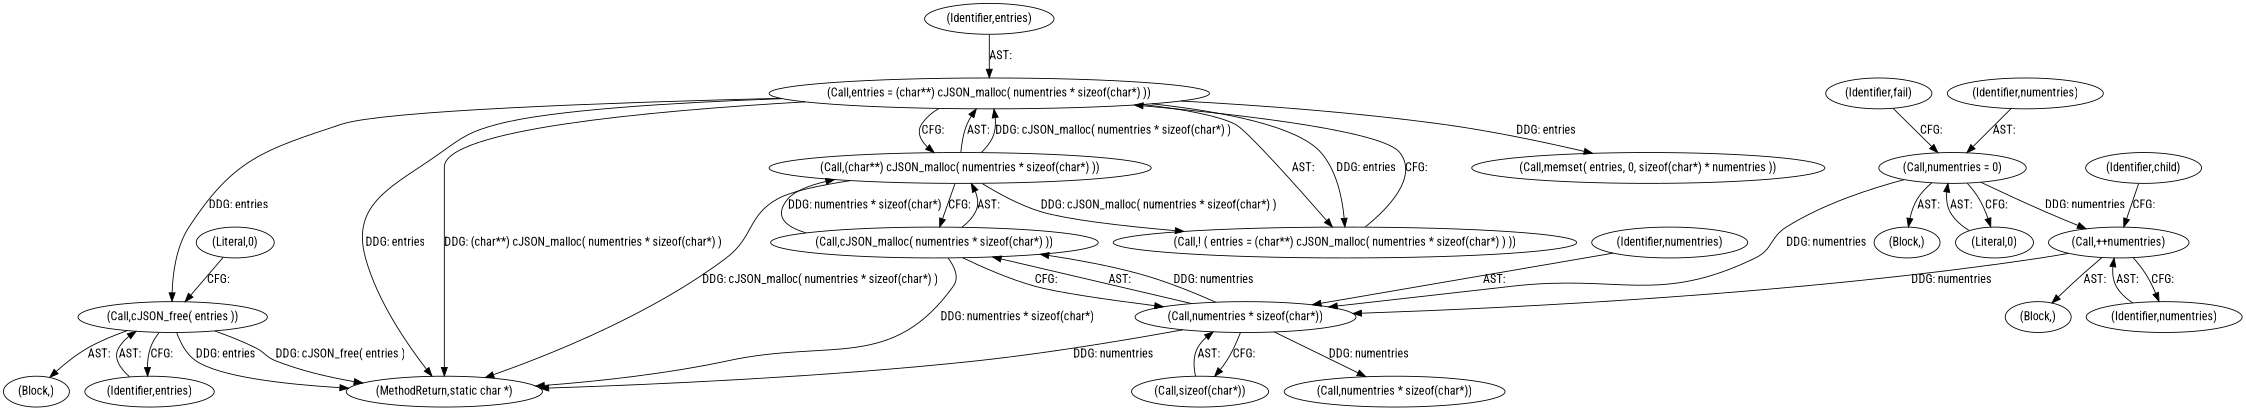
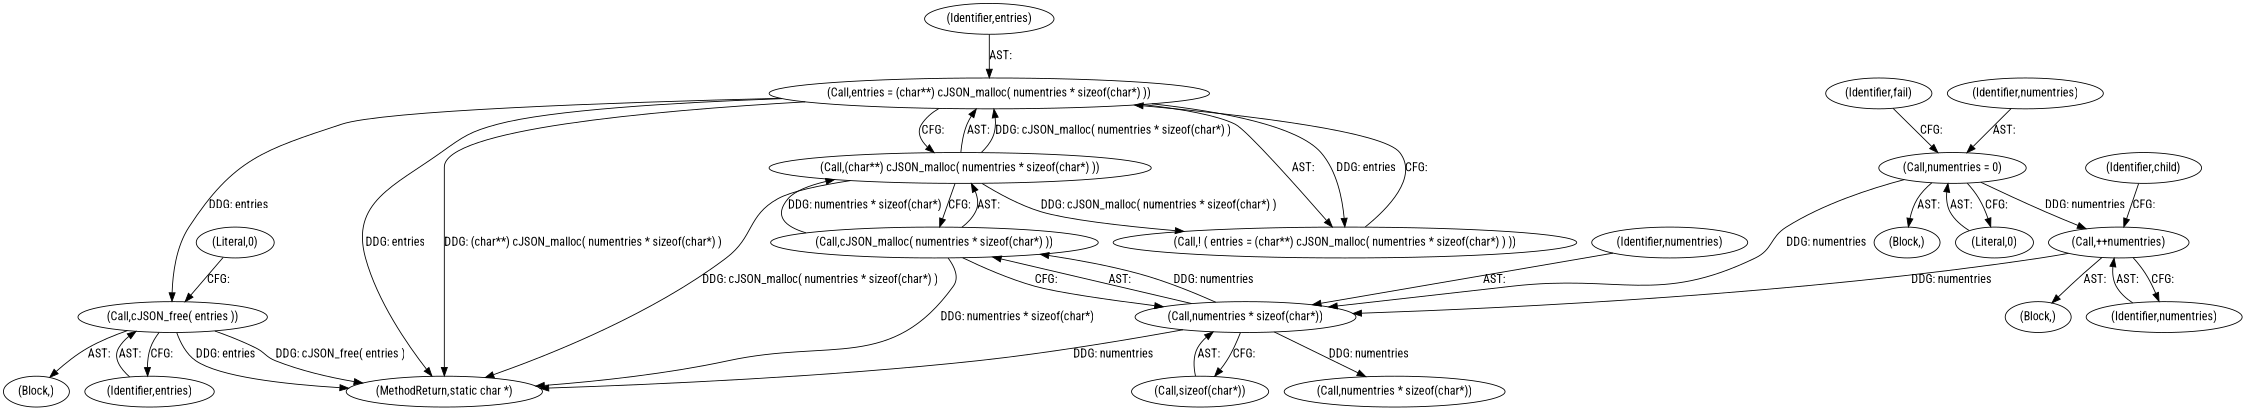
node "(Call,memset( entries, 0, sizeof(char*) * numentries ))": removed
